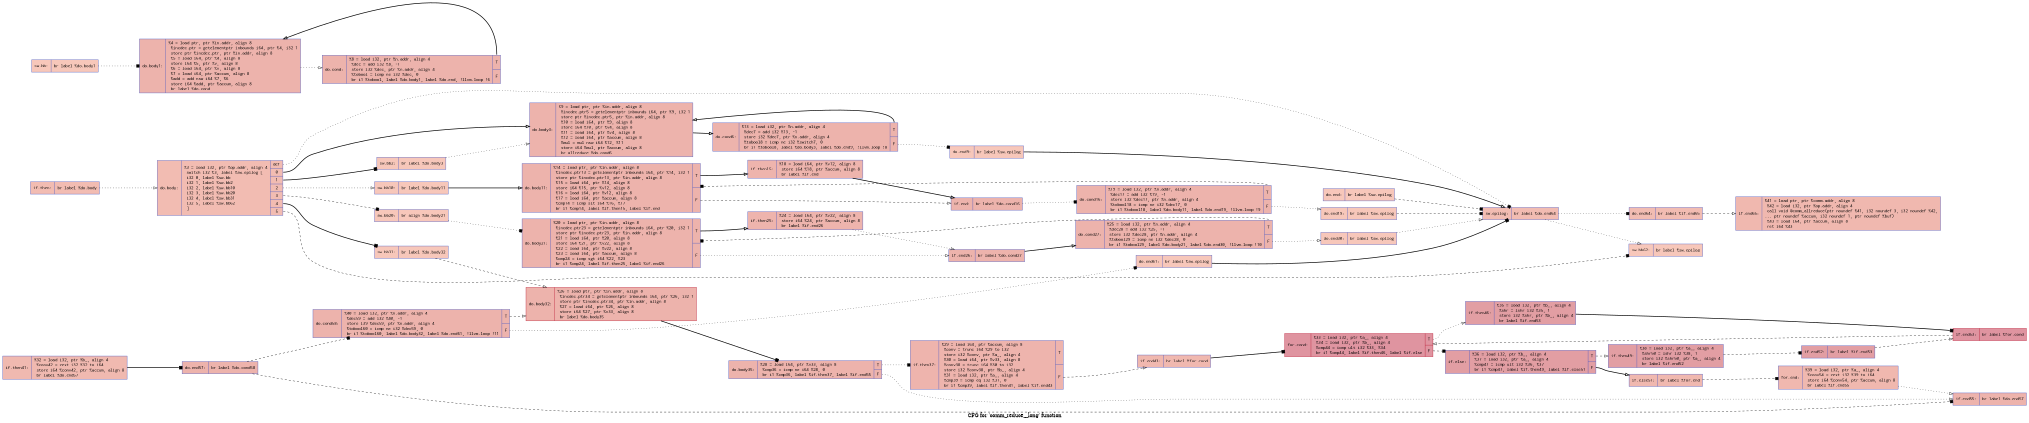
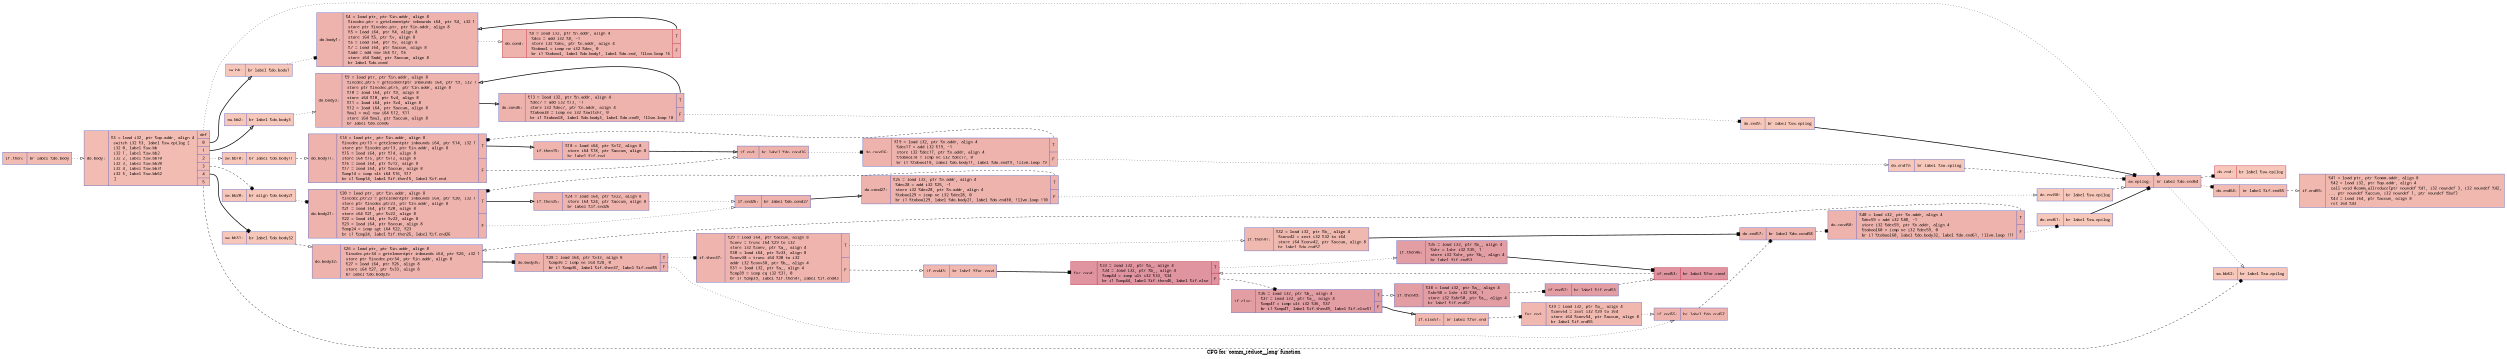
node "do.cond:": color #3d50c3ff -> #b70d28ff
edge "do.body:" -> "do.body3:": now "do.body:" -> "sw.bb:"
node "do.body3:": text "br allreduce %do.cond6" -> "br label %do.cond6"
edge "do.end9:" -> "sw.epilog:": arrowhead onormal -> box
edge "do.body:" -> "sw.bb2:": arrowhead box -> onormal
edge "sw.bb10:" -> "do.body11:": style bold -> dashed
node "do.end:": color #3d50c3ff -> #b70d28ff
edge "do.end:" -> "sw.epilog:": reversed
edge "do.end30:" -> "sw.epilog:": style dotted -> dashed
edge "if.then37:" -> "if.then41:": added
node "do.body32:": color #b70d28ff -> #3d50c3ff
node "do.cond58:": text "store i39 %dec59, ptr %n.addr, align 4" -> "store i32 %dec59, ptr %n.addr, align 4"
node "if.then37:": text "store i32 %conv38, ptr %b_, align 4" -> "addr i32 %conv38, ptr %b_, align 4"
edge "do.end57:" -> "if.end55:": reversed
